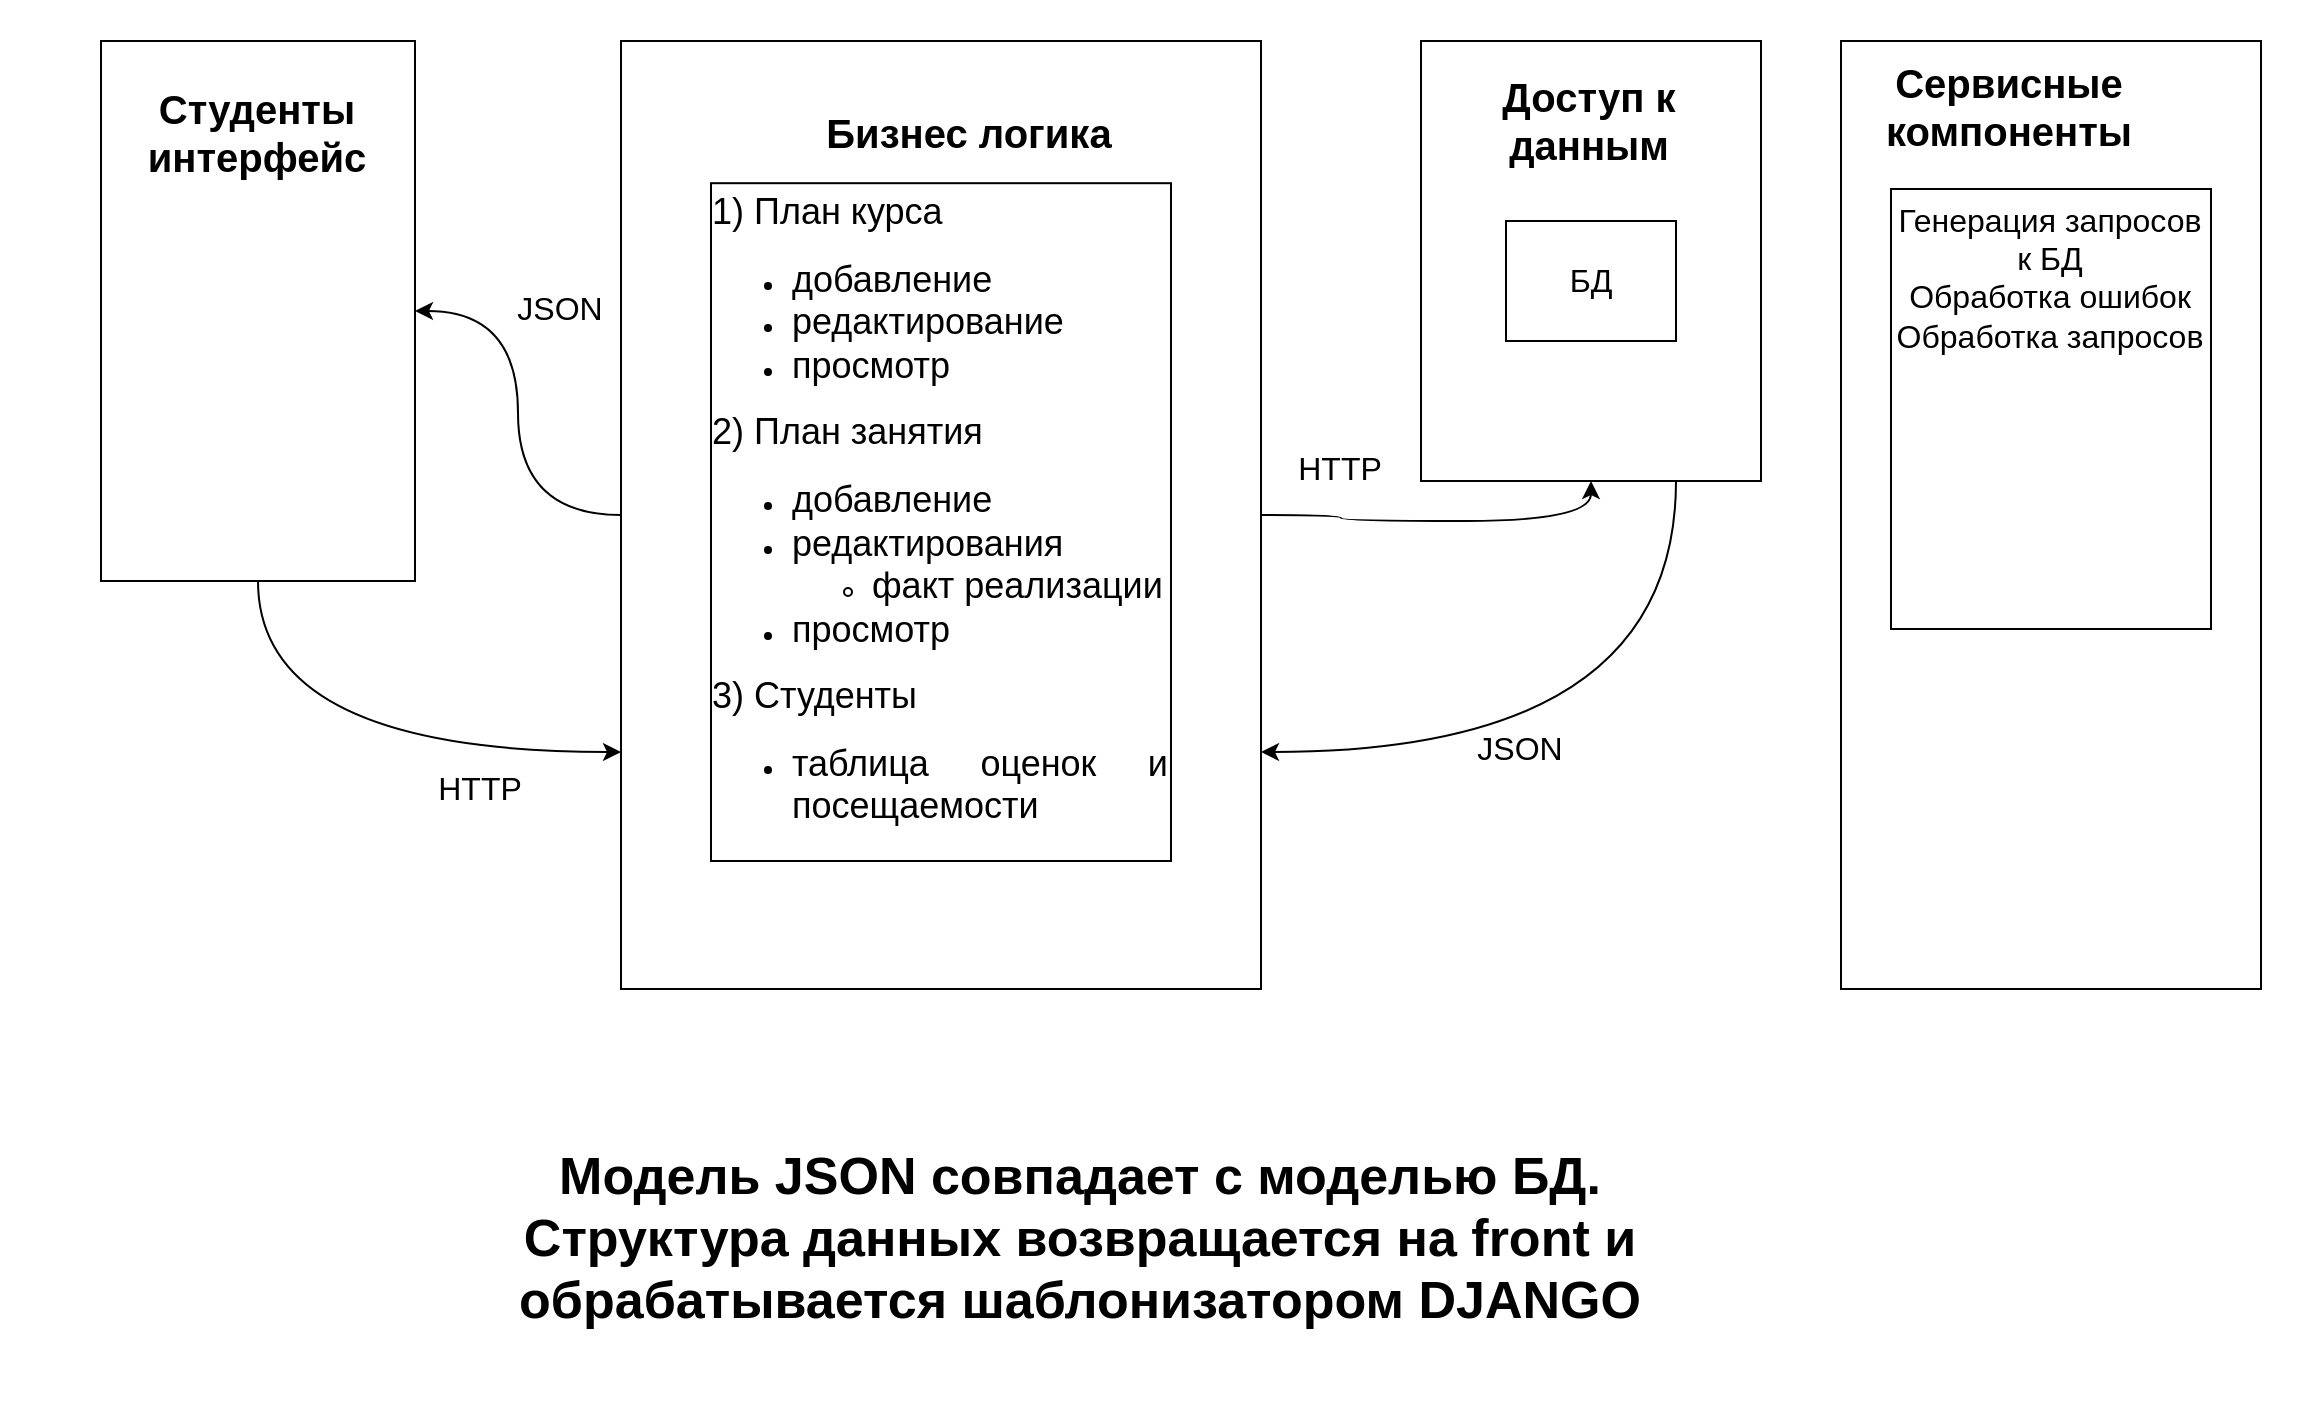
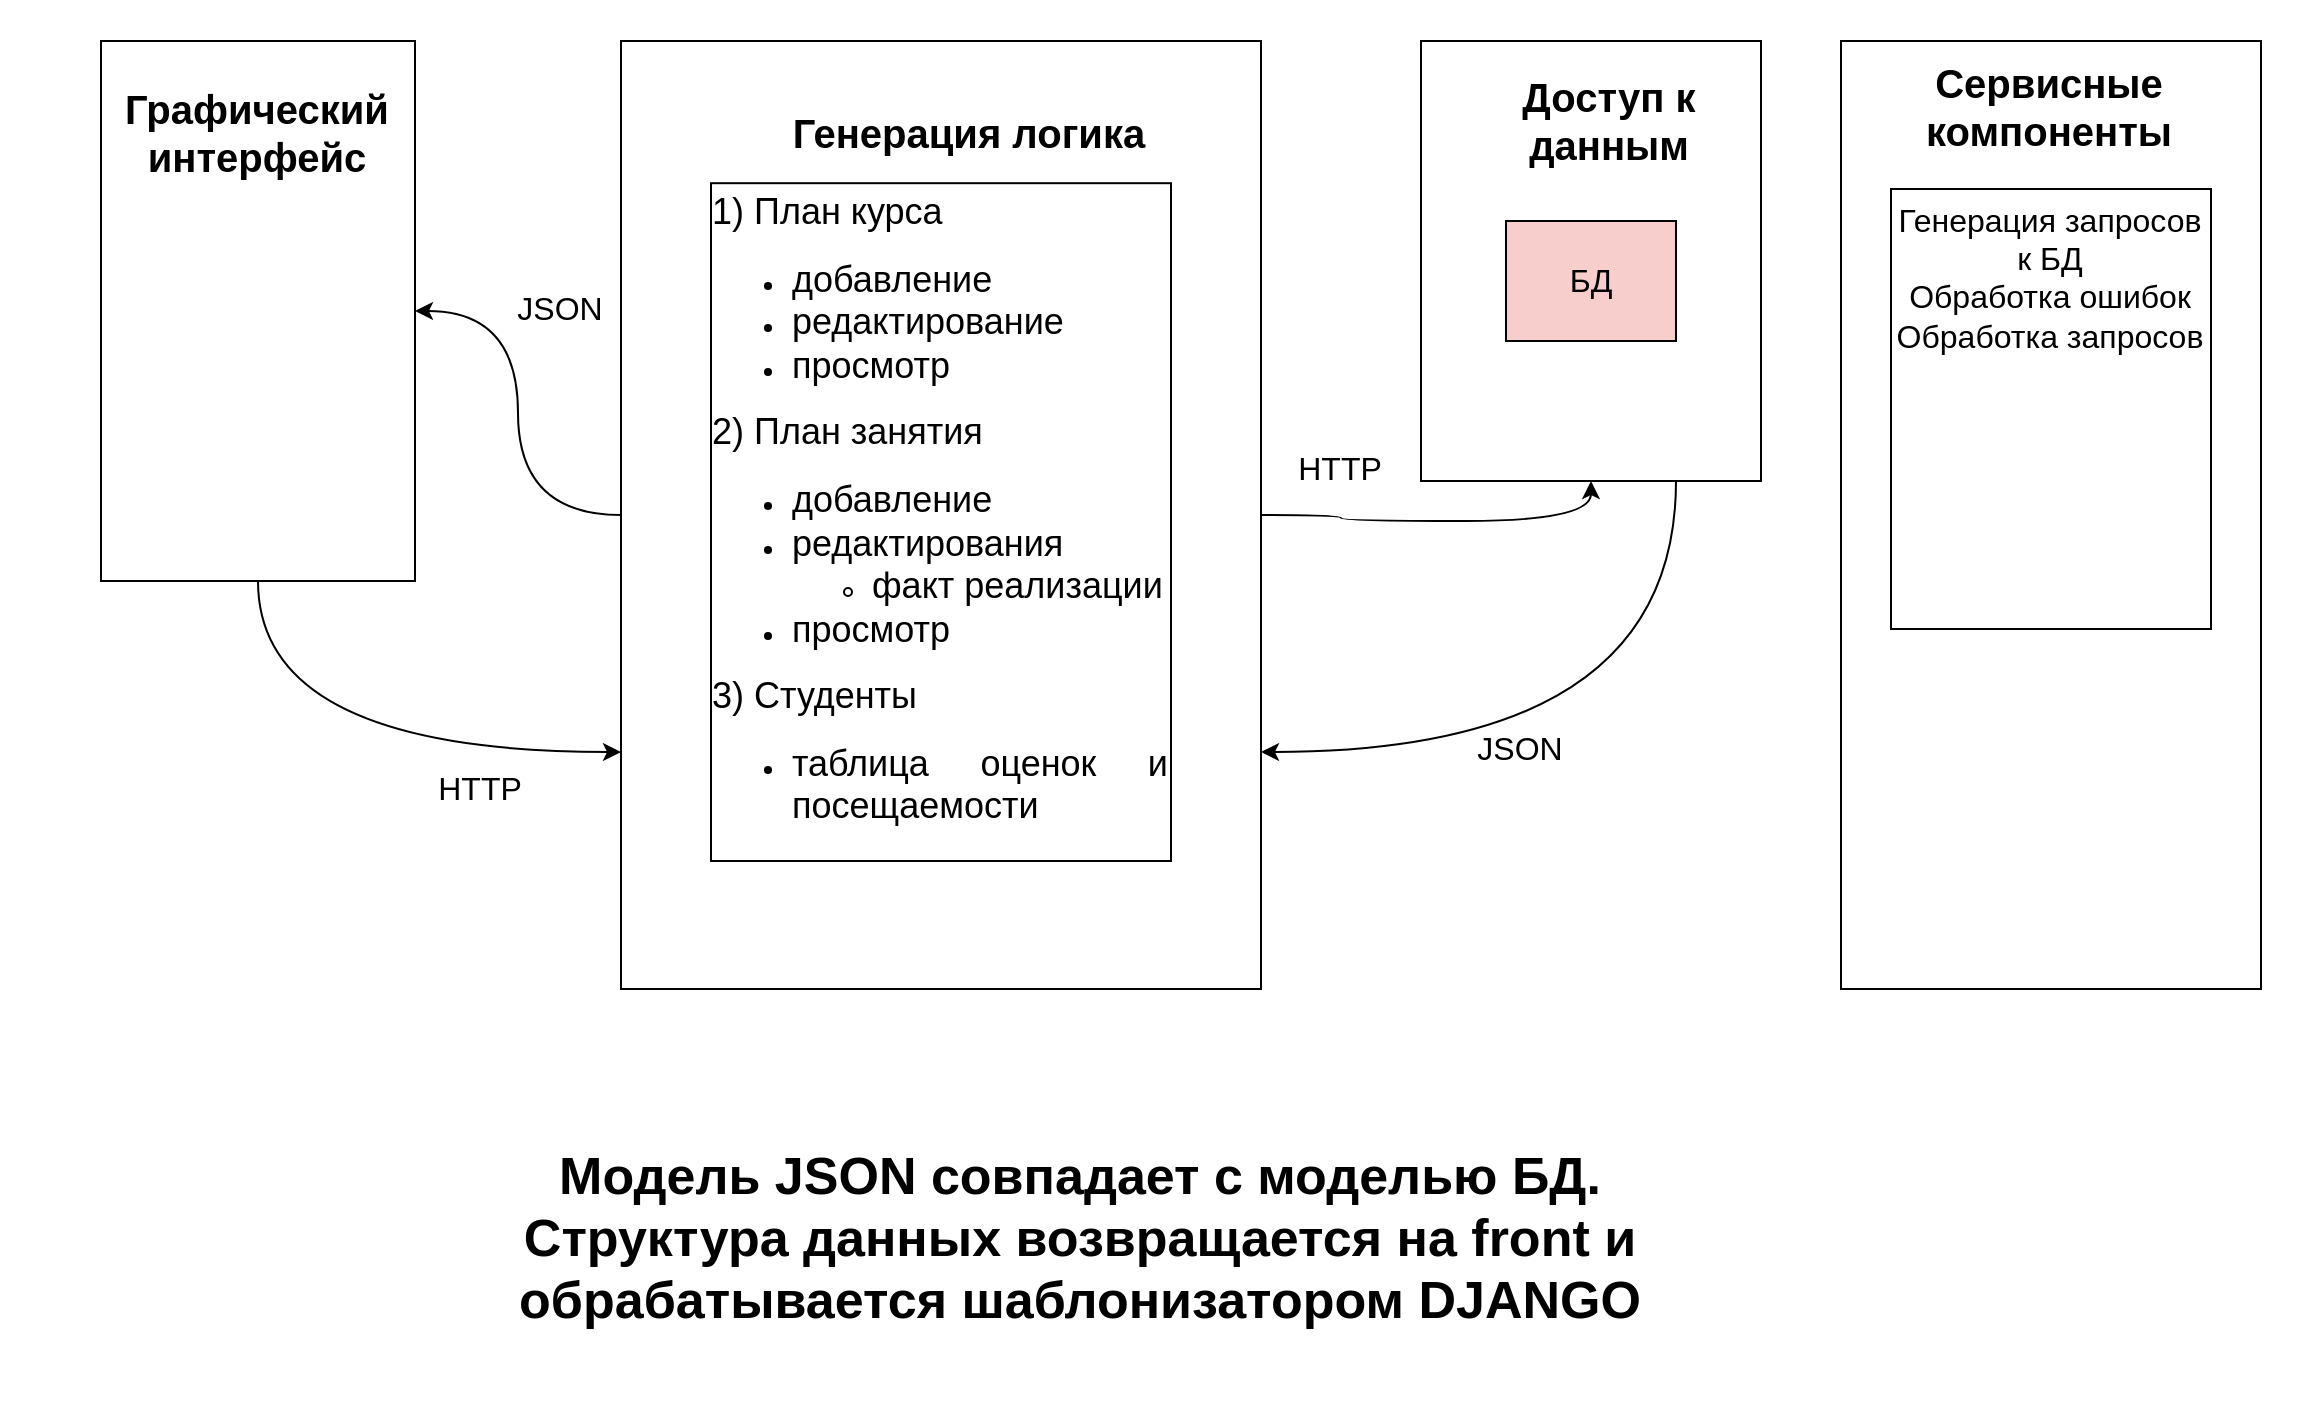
node "Сервисные компоненты": moved (2011, 108) -> (2051, 108)
node "Доступ к данным": moved (1591, 121) -> (1611, 121)
node "Студенты интерфейс": label "Студенты интерфейс" -> "Графический интерфейс"
node "Бизнес логика": label "Бизнес логика" -> "Генерация логика"
node "БД": fillcolor #ffffff -> #f8cecc
